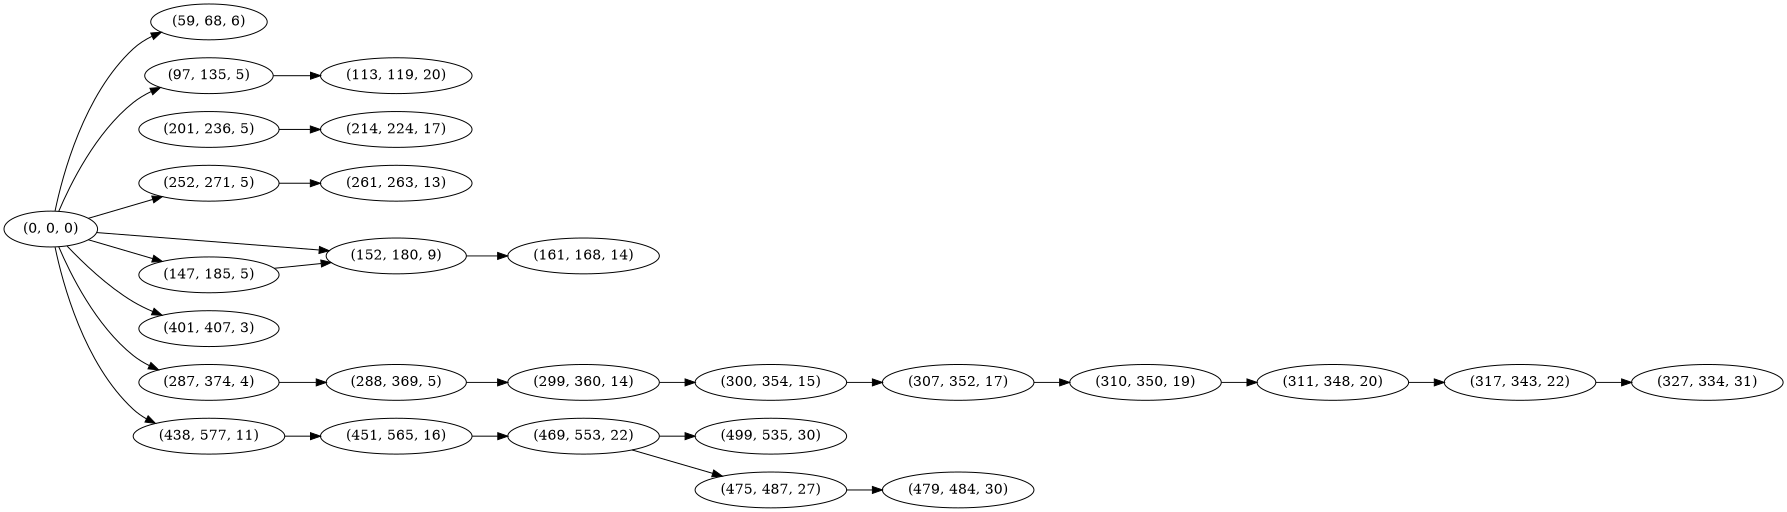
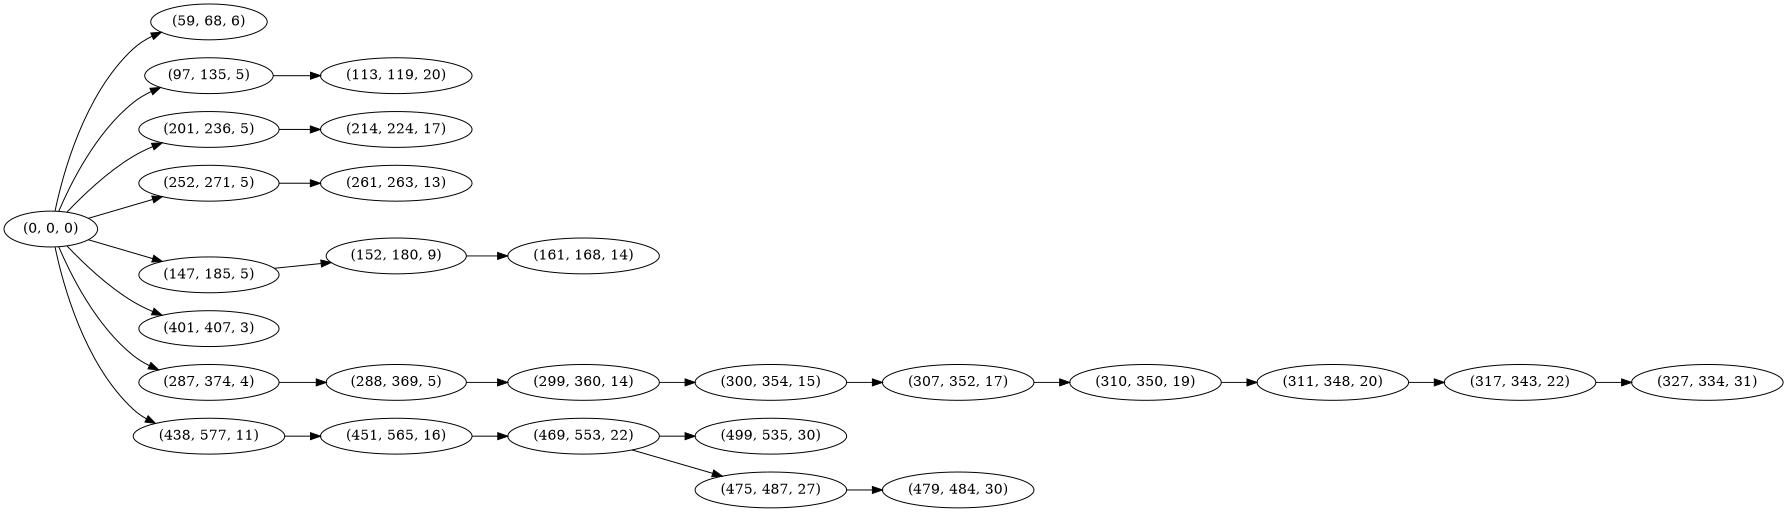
edge "(0, 0, 0)" -> "(152, 180, 9)": now "(0, 0, 0)" -> "(201, 236, 5)"
